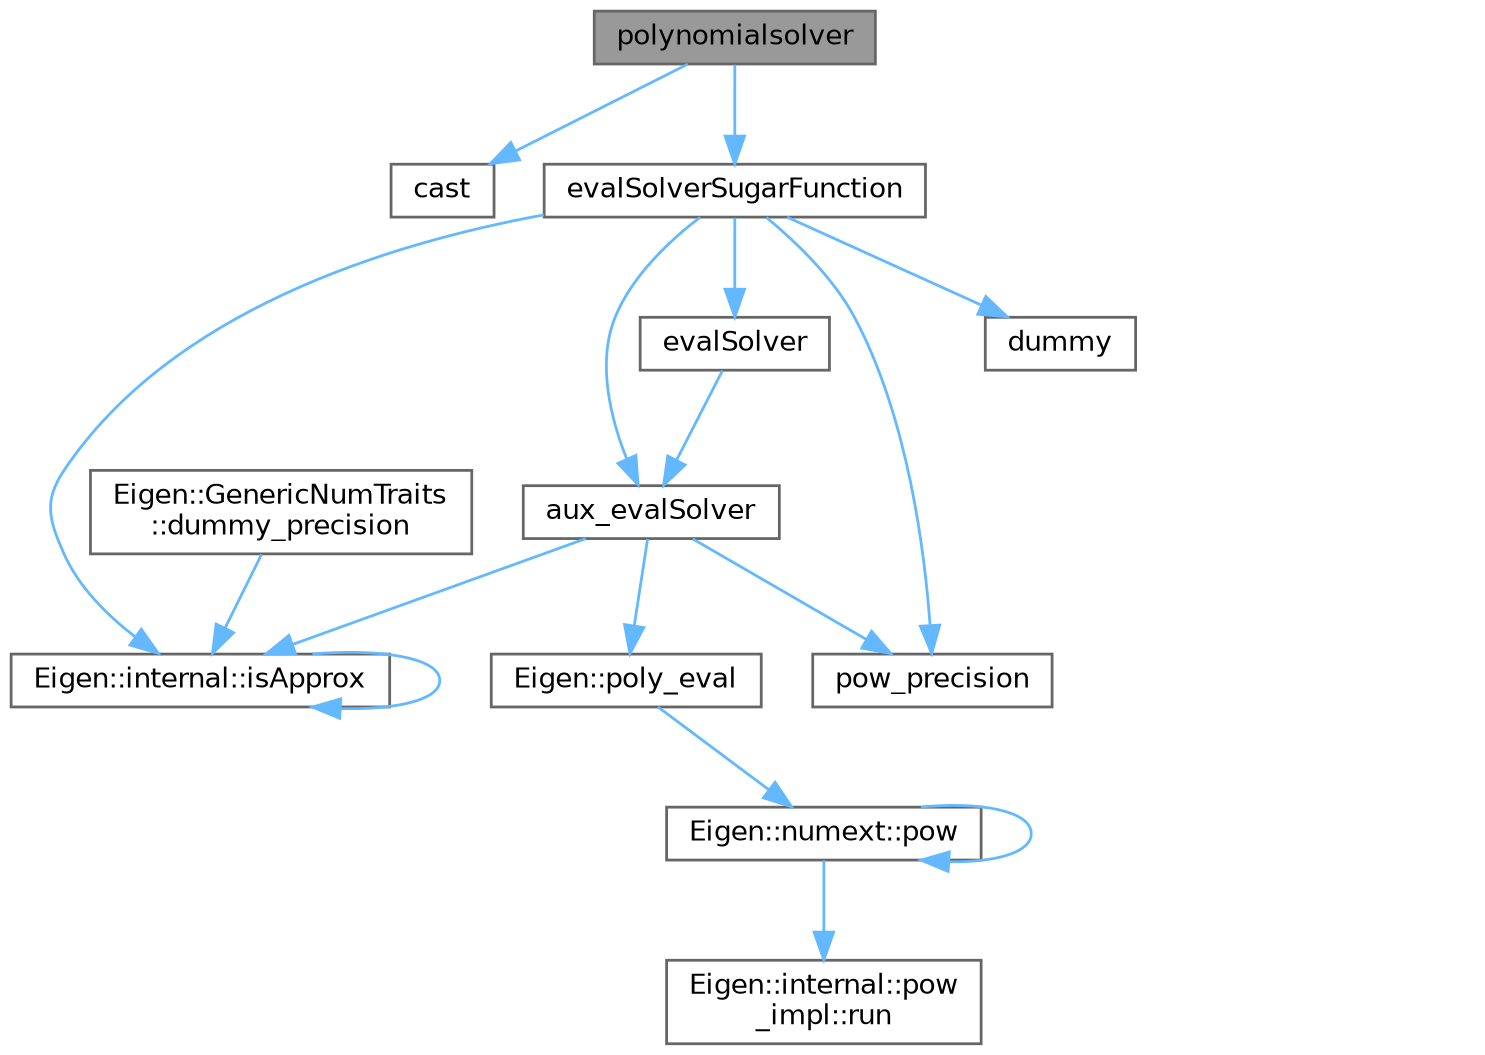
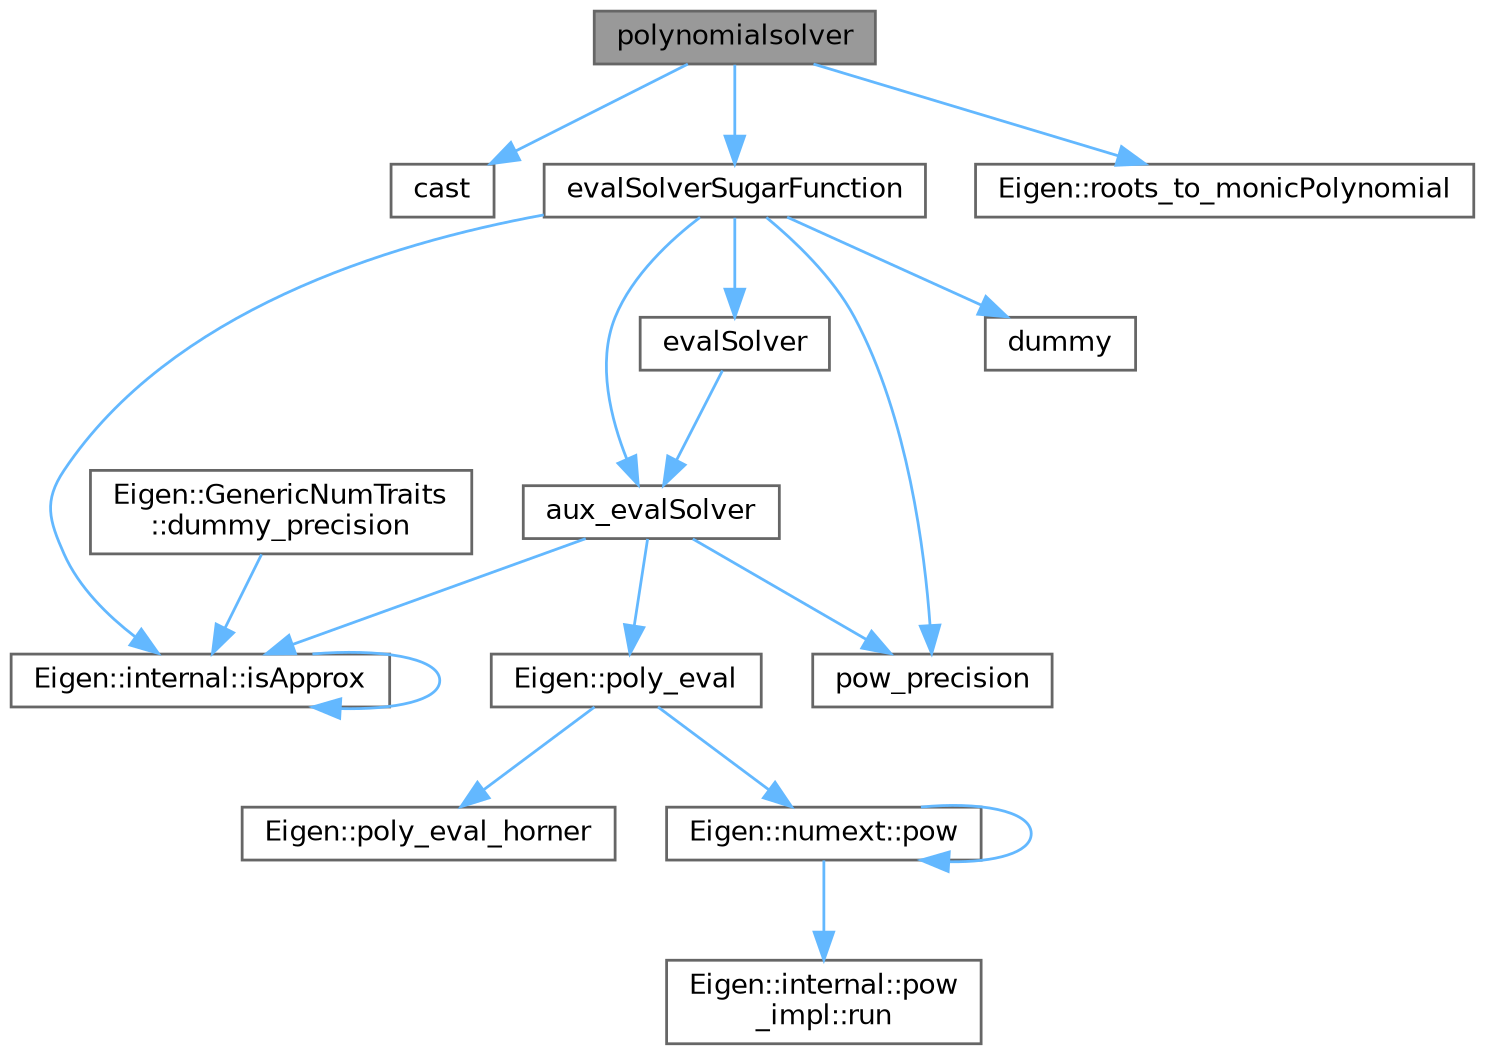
node "Eigen::roots_to_monicPolynomial": added
node "Eigen::poly_eval_horner": added
